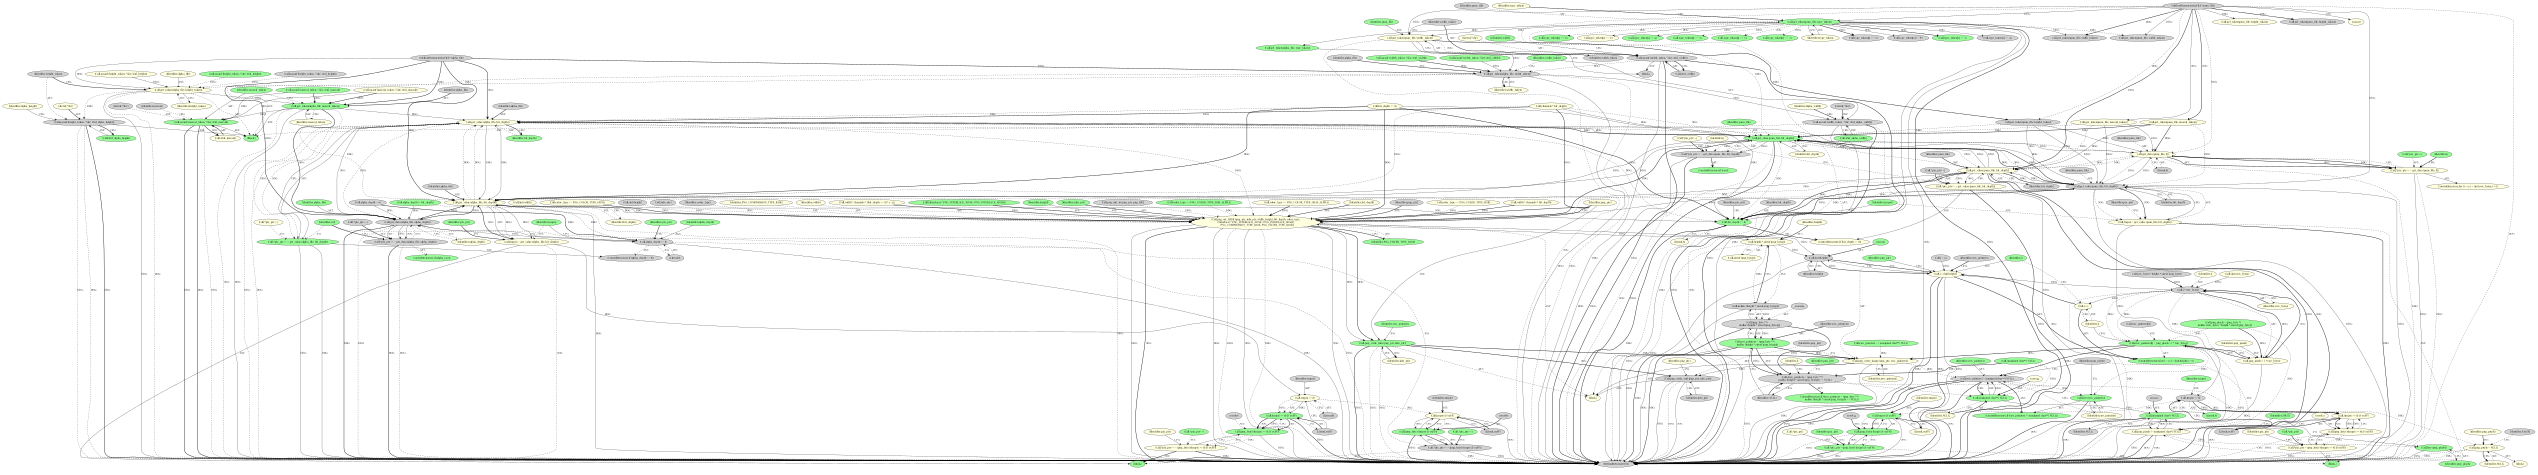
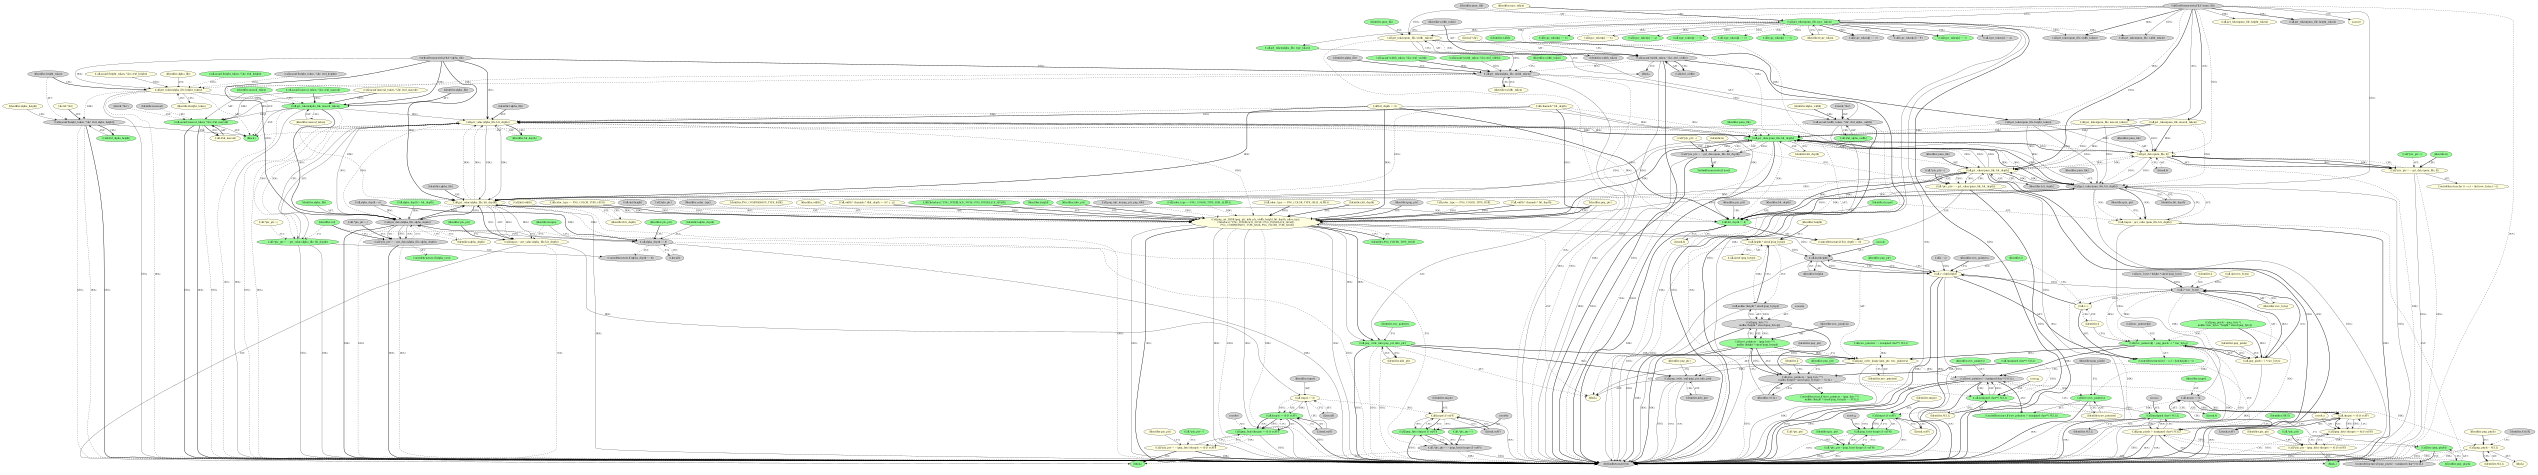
edge "(Call,get_data (pnm_file, bit_depth))" -> "(Call,get_data (pnm_file, 8))": style solid -> bold
node "(ControlStructure,if (raw))": label "(ControlStructure,if (raw))" -> "(MethodParameterIn,if (raw))"
node "(ControlStructure,if (png_pixels != (unsigned char*) NULL))": added
